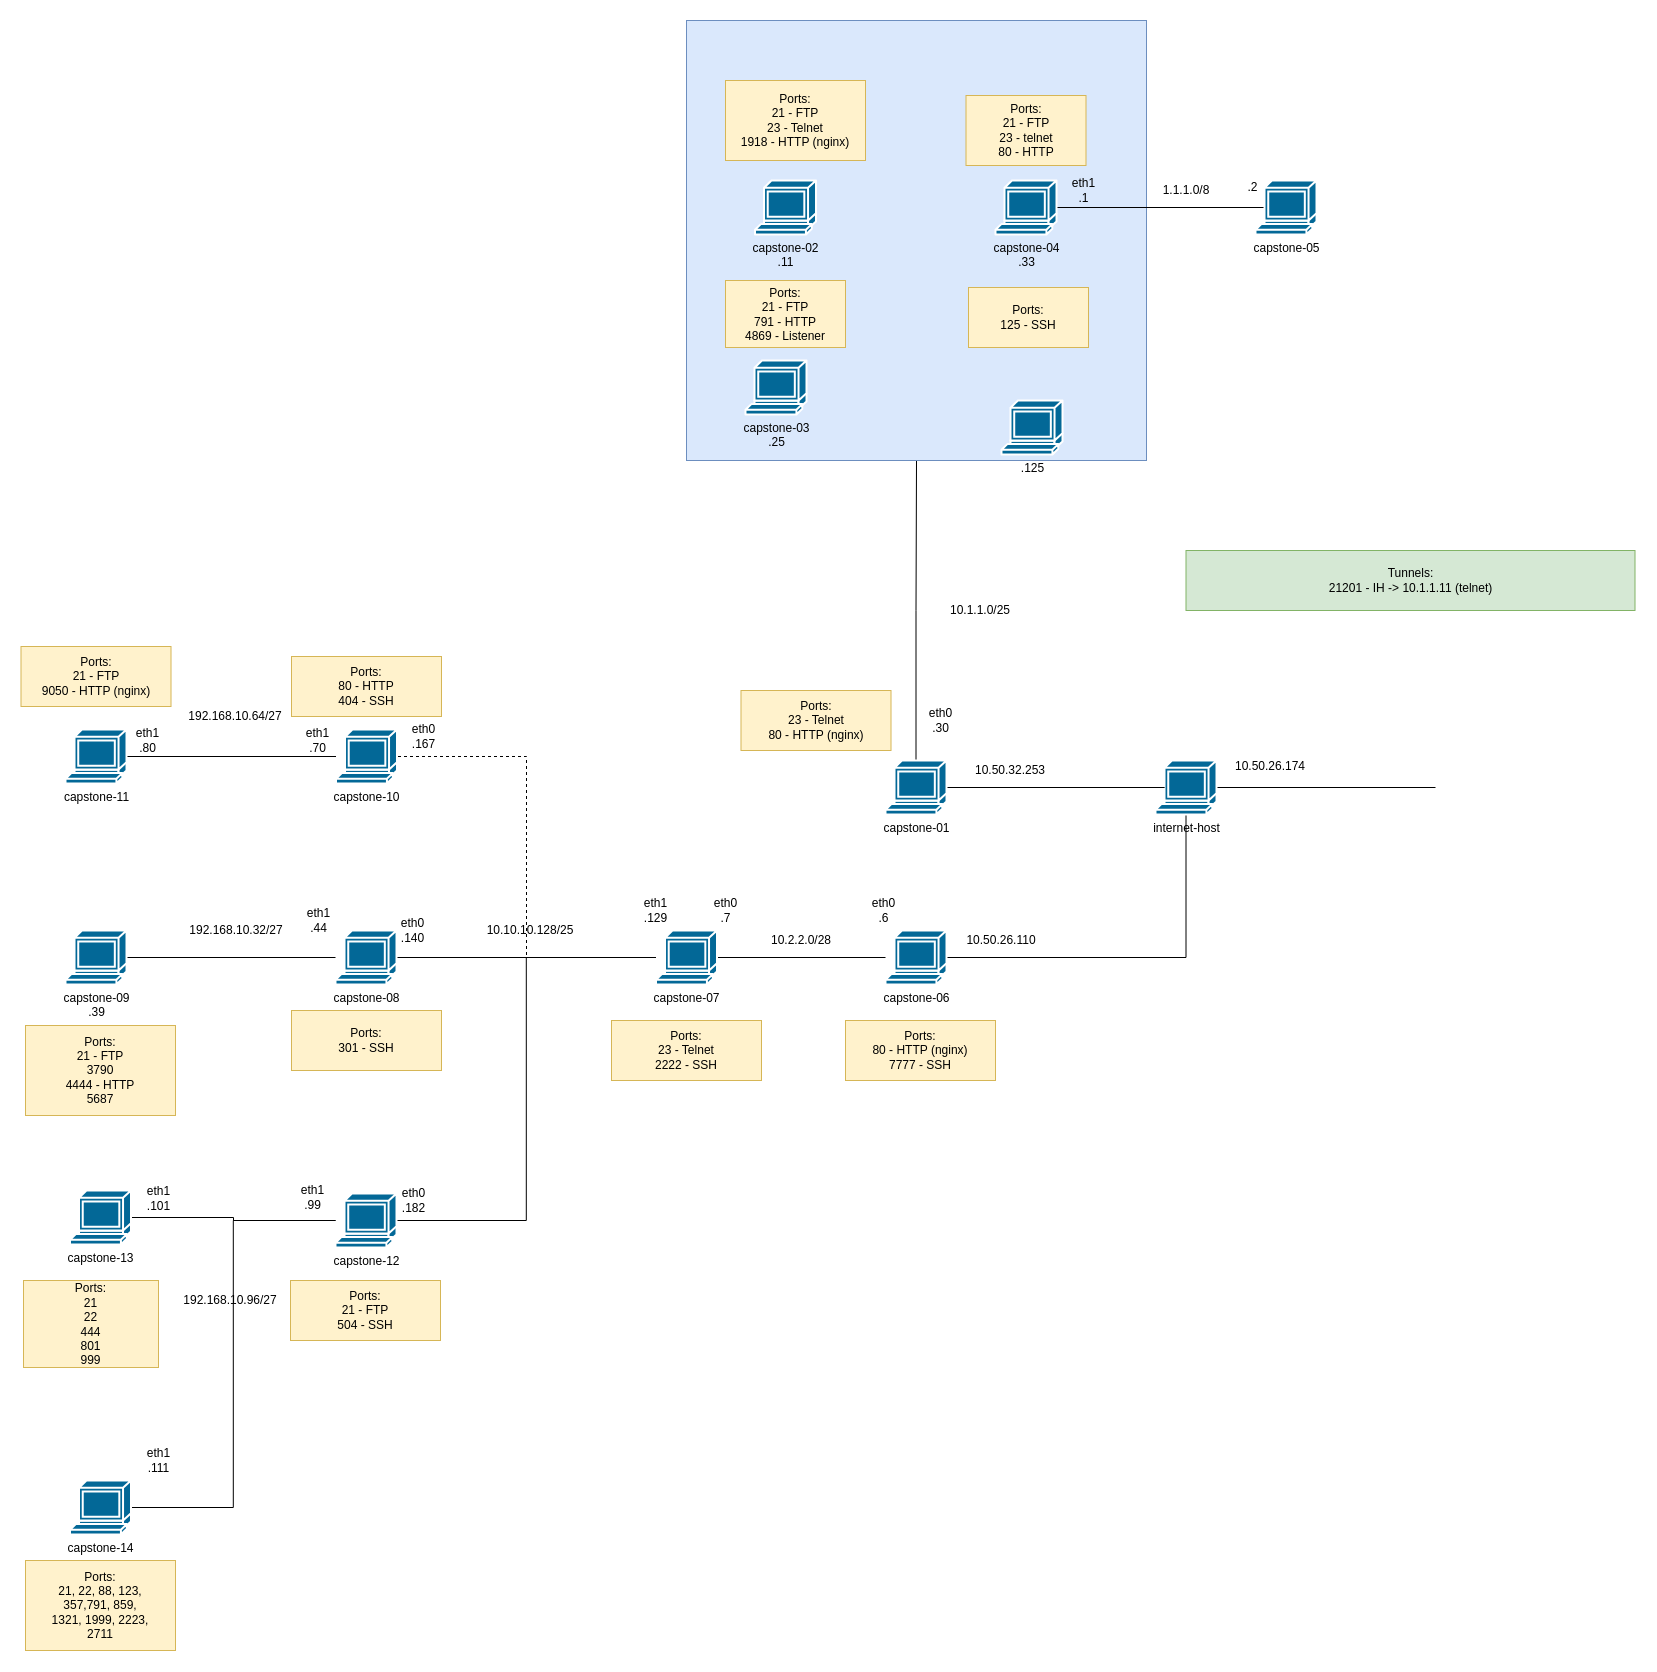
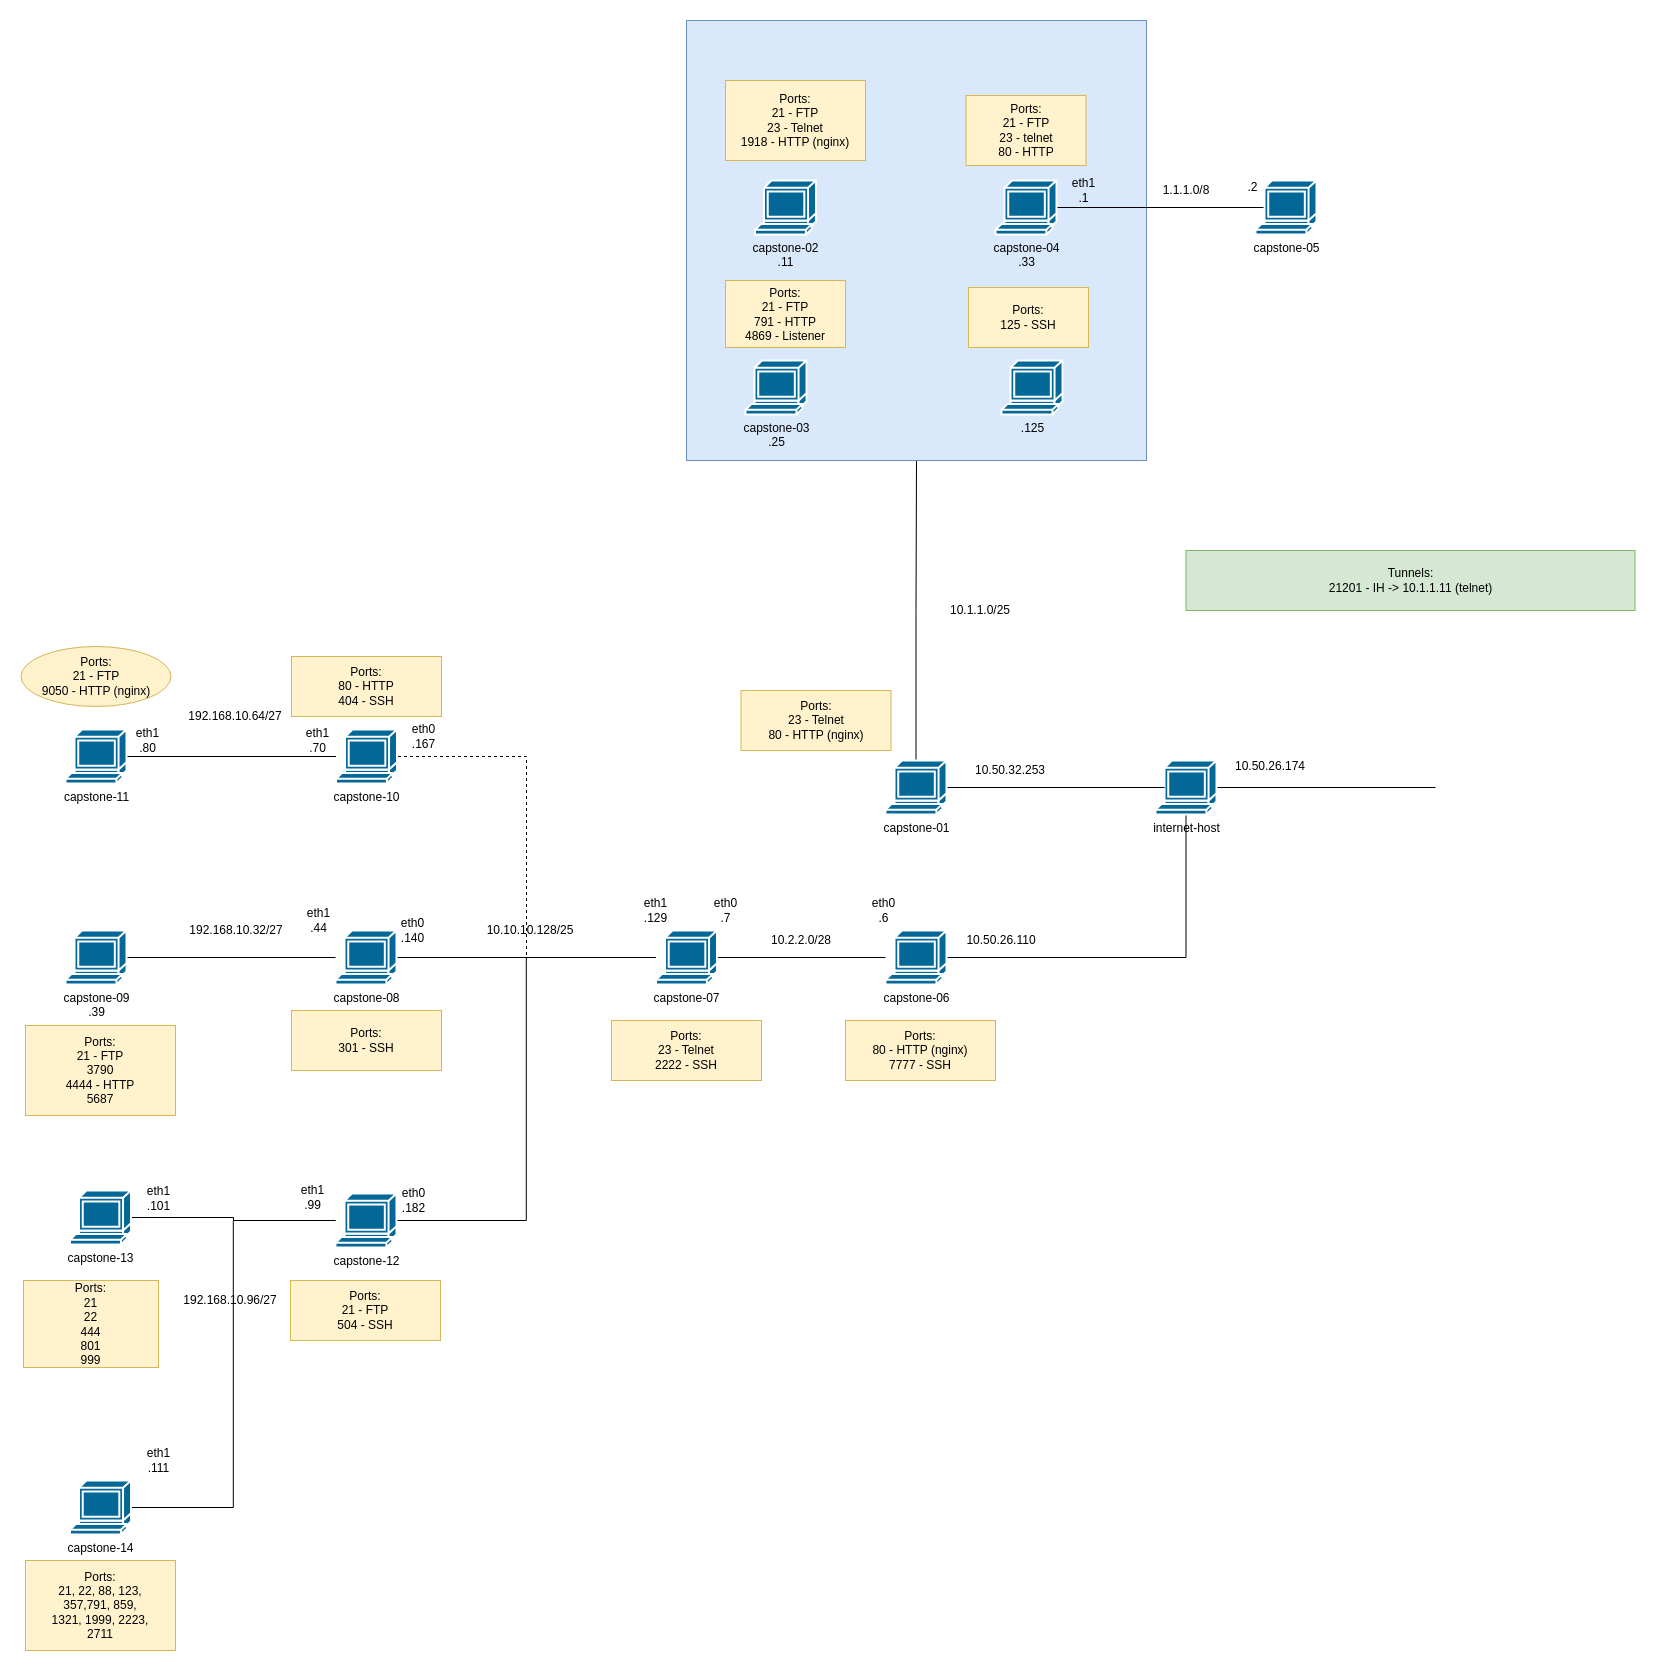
node ".125": moved (1032, 428) -> (1032, 388)
node "Ports: 21 - FTP 9050 - HTTP (nginx)": shape rectangle -> ellipse
node "eth0 .30": removed
